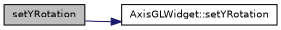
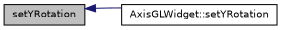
edge "setYRotation" -> "AxisGLWidget::setYRotation": reversed
